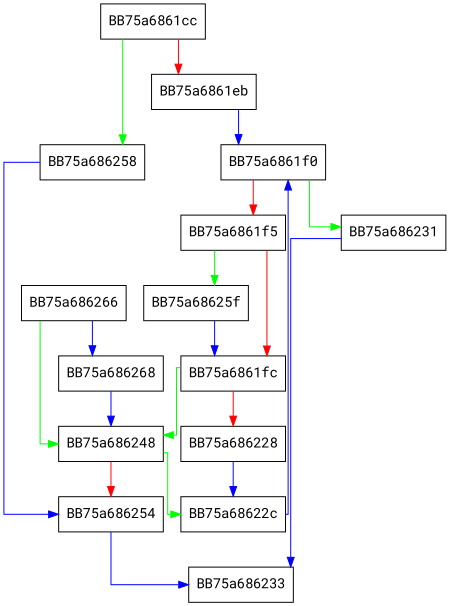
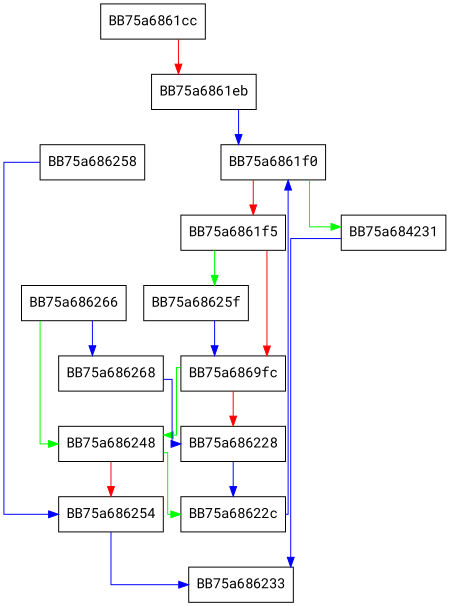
edge "BB75a6861cc" -> "BB75a686258": removed
node "BB75a686231": label "BB75a686231" -> "BB75a684231"
node "BB75a6861fc": label "BB75a6861fc" -> "BB75a6869fc"
edge "BB75a686268" -> "BB75a686248": now "BB75a686268" -> "BB75a686228"
